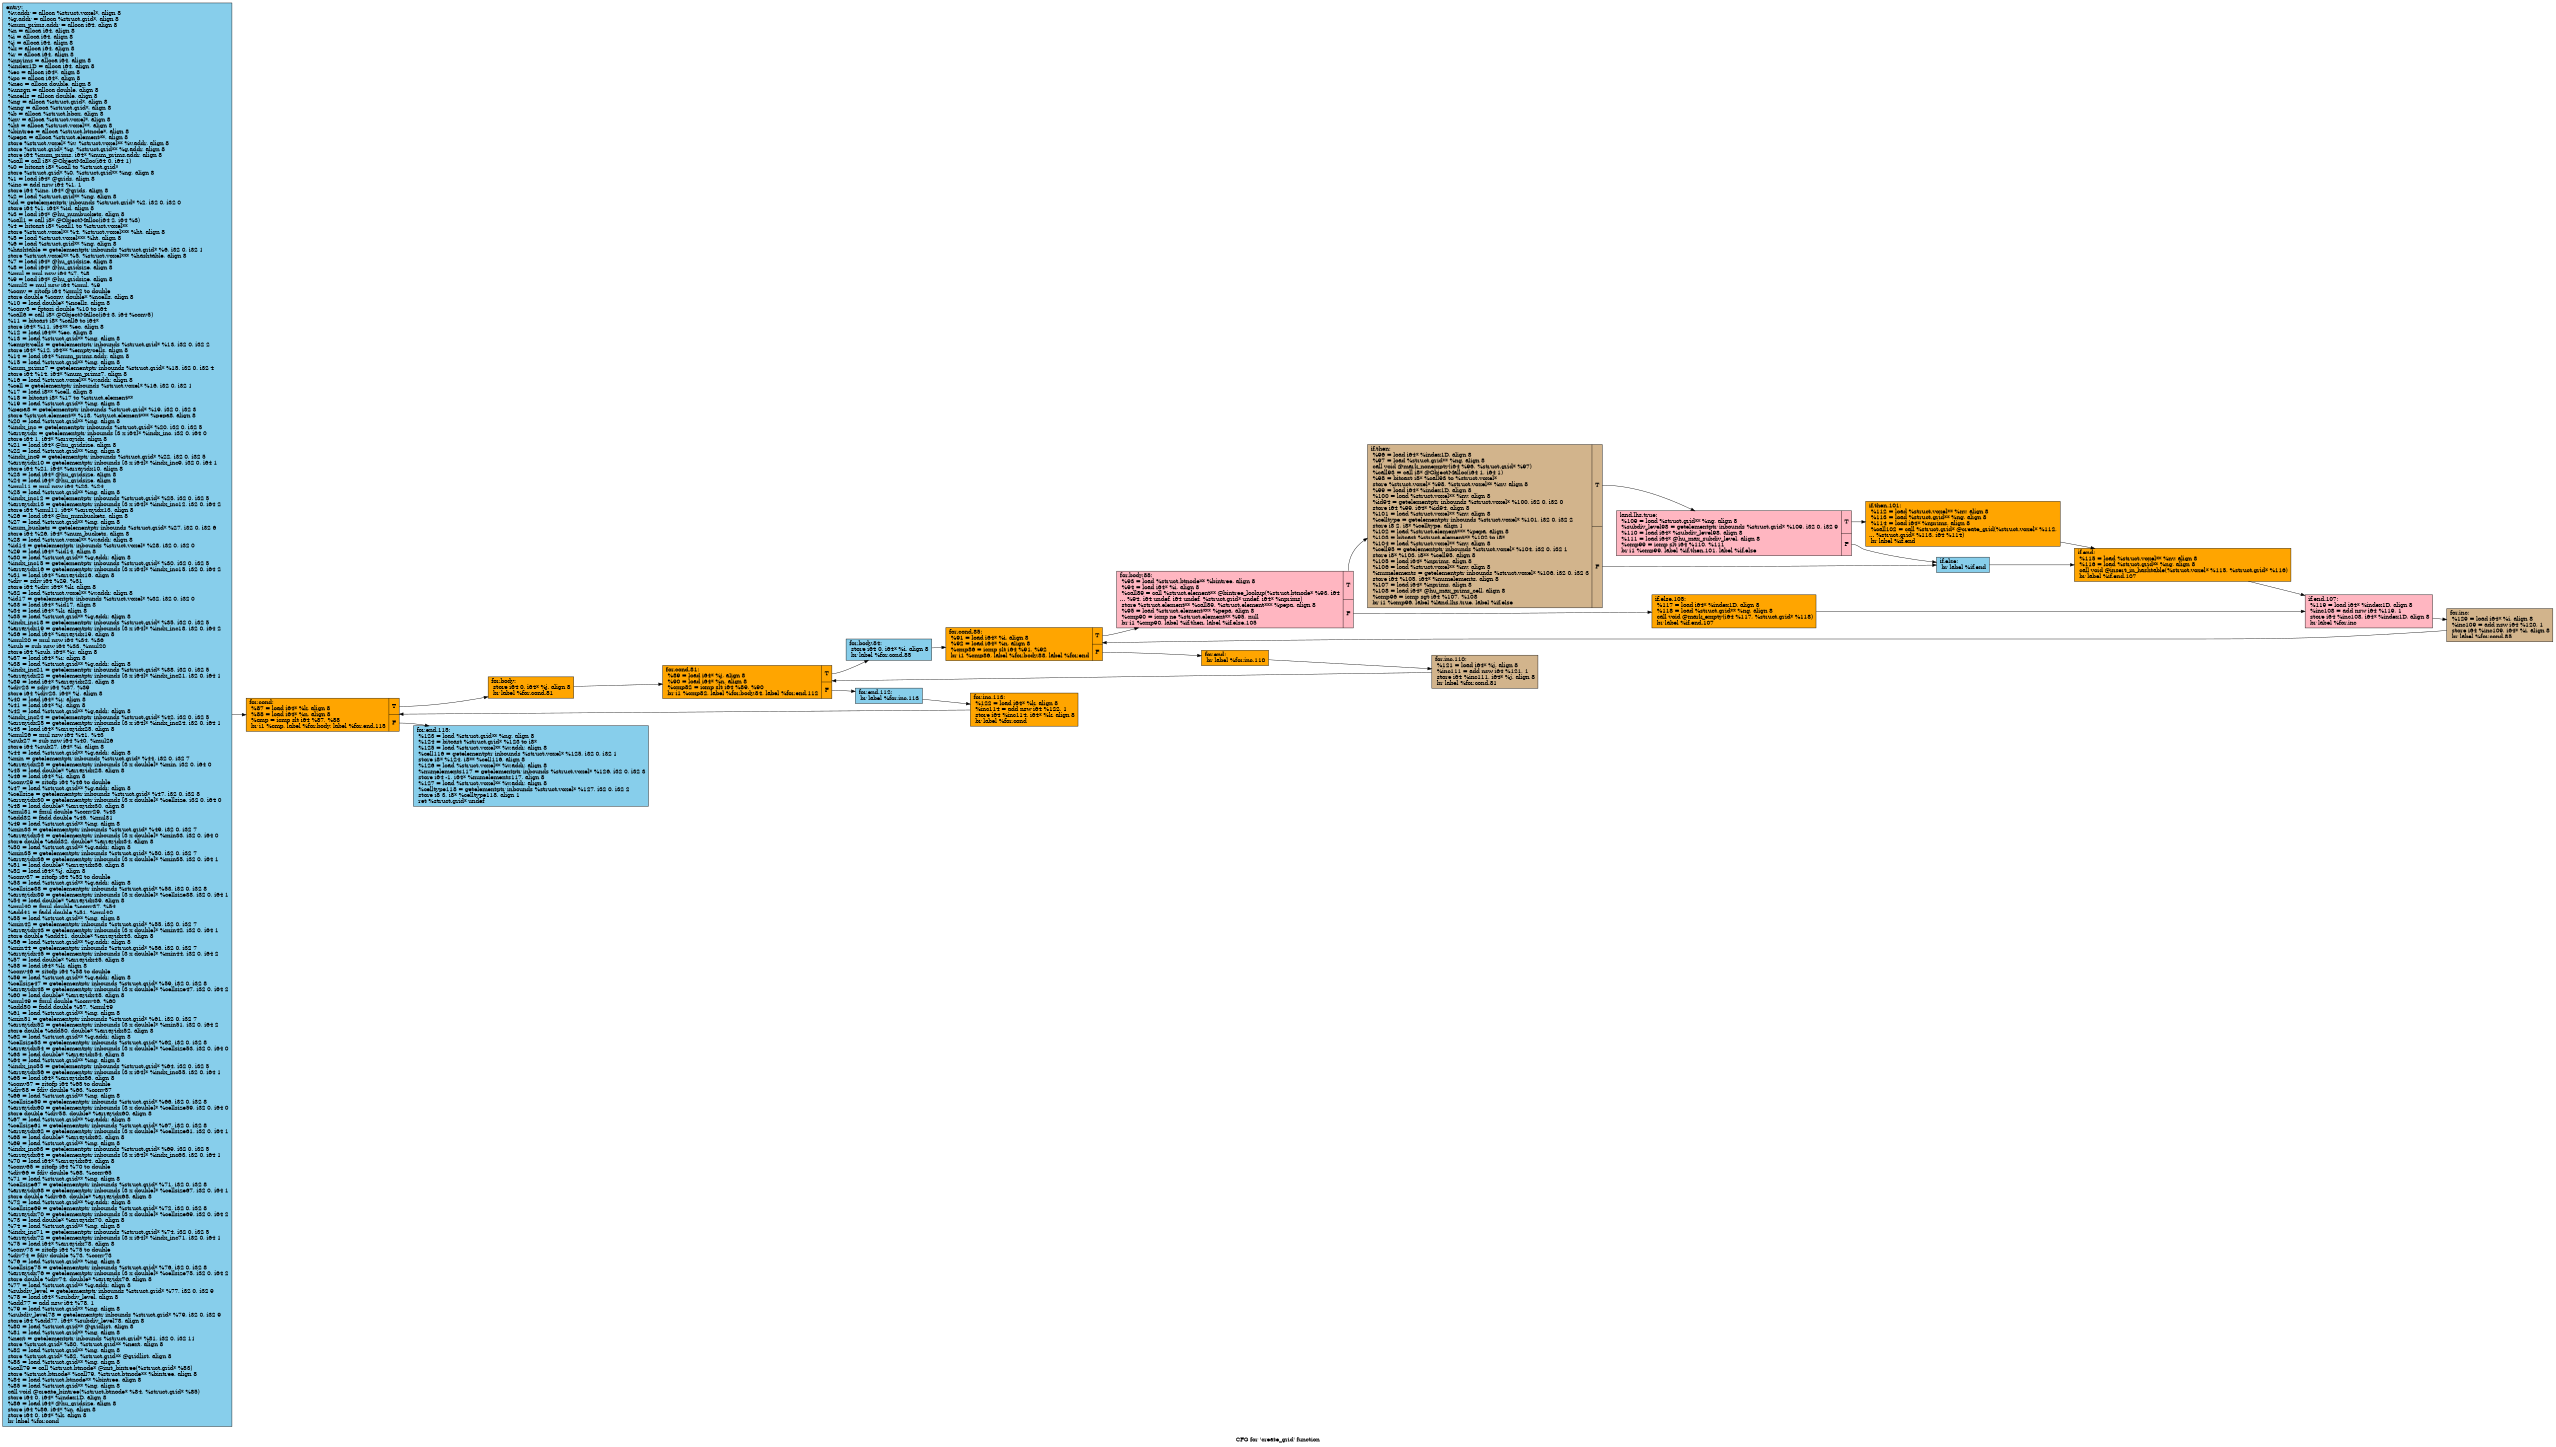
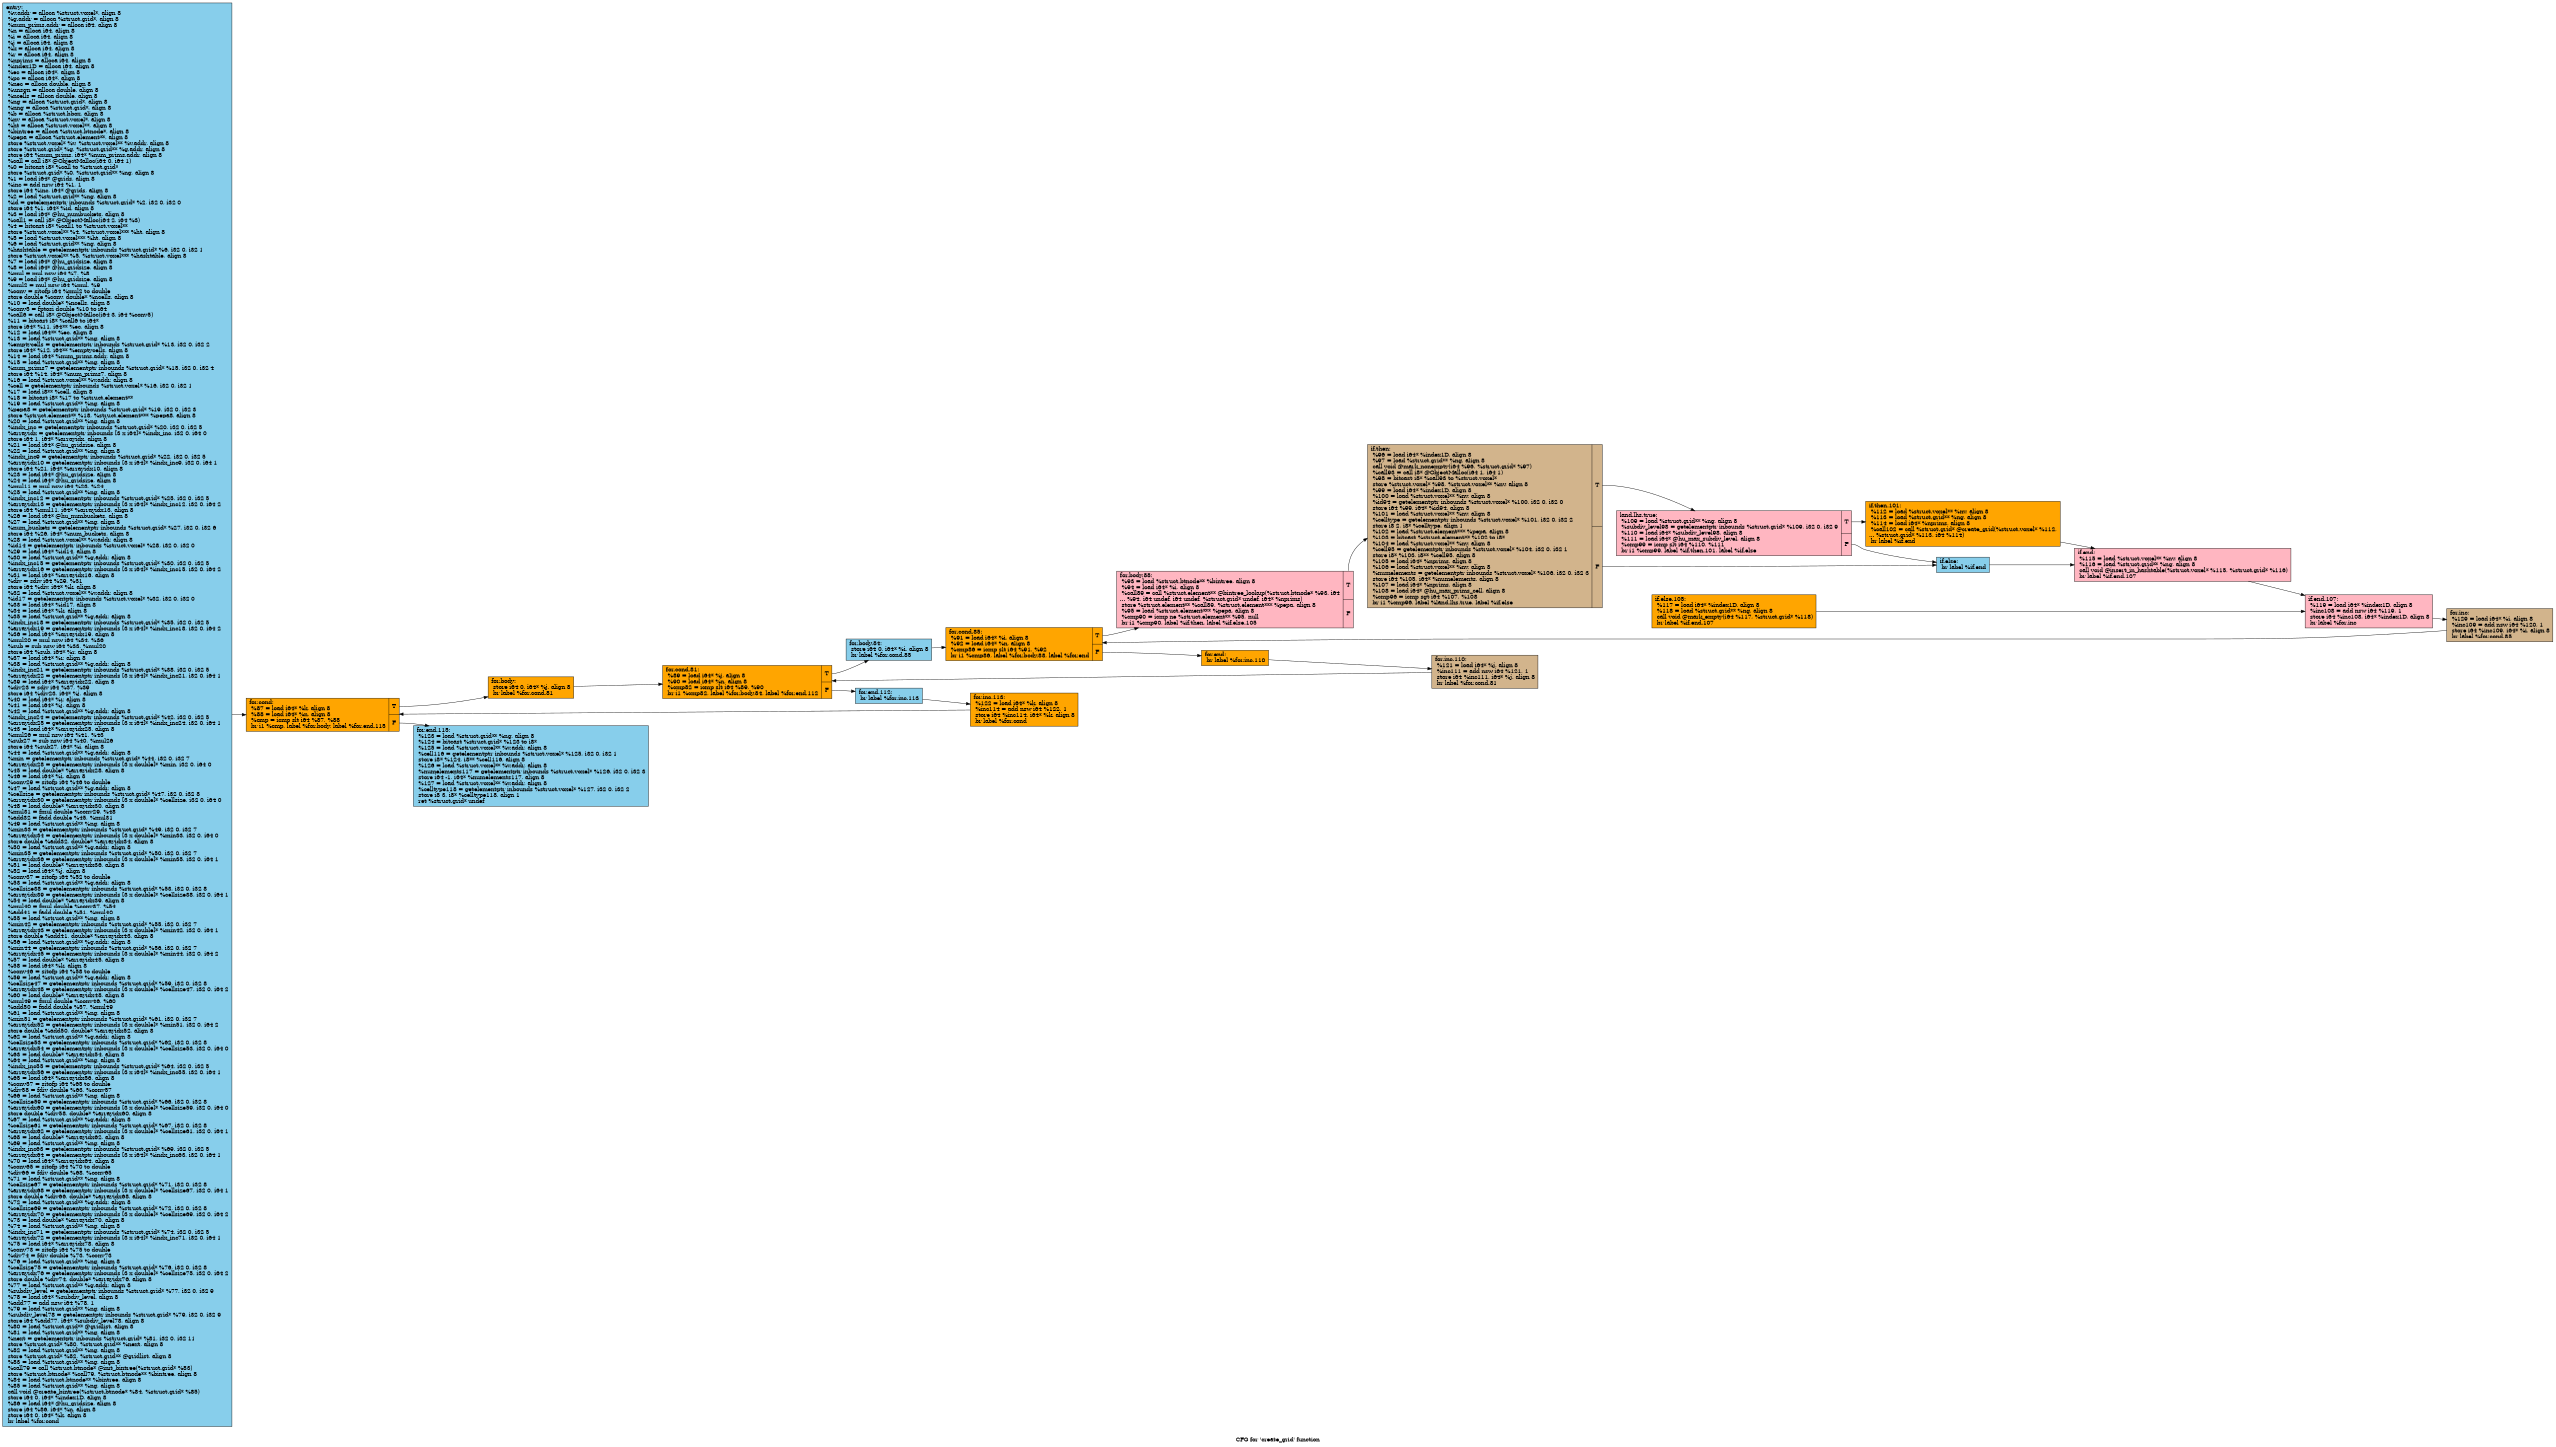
node "if.end:": fillcolor orange -> lightpink
edge "for.body.88:" -> "if.else.105:": removed
